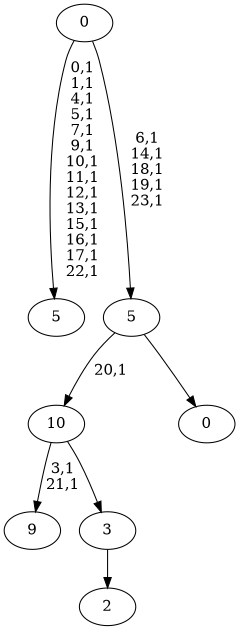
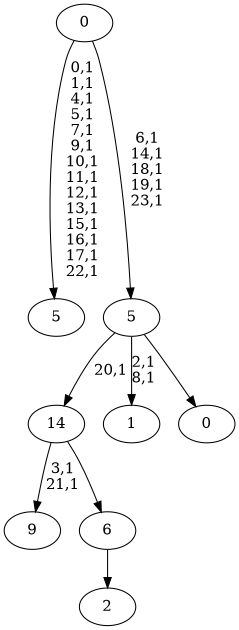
node "10": label "10" -> "14"
node "1": added
node "3": label "3" -> "6"
